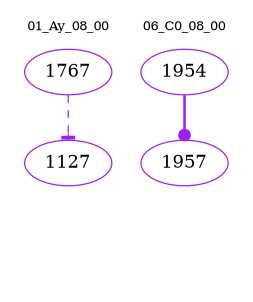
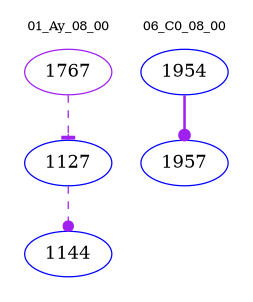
node "1954": color purple -> blue
node "1127": color purple -> blue
node "1957": color purple -> blue
node "1144": added
